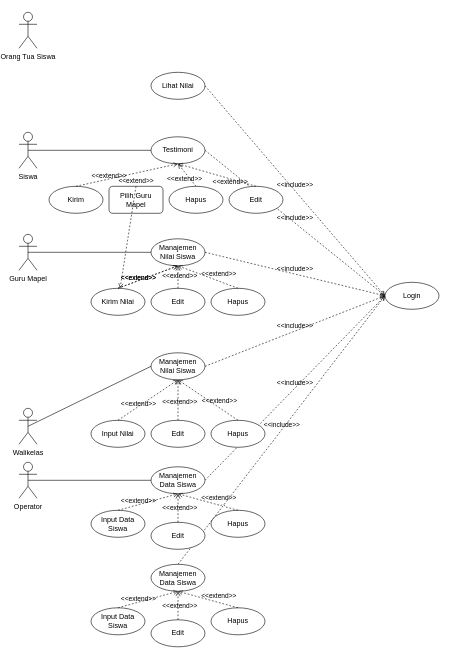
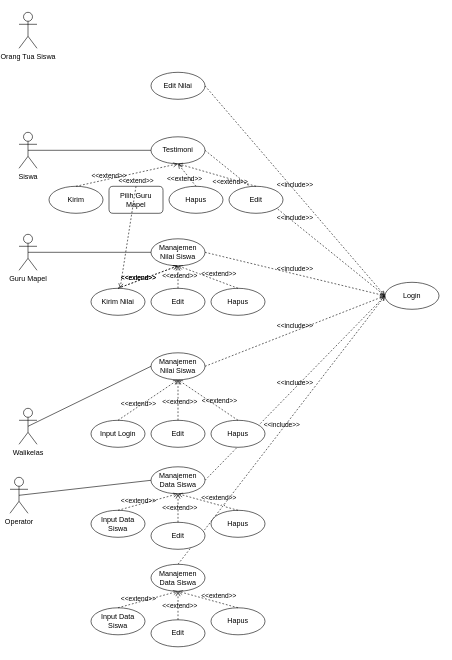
node "Lihat Nilai": label "Lihat Nilai" -> "Edit Nilai"
node "Input Nilai": label "Input Nilai" -> "Input Login"
node "Operator": moved (28, 480) -> (19, 495)
